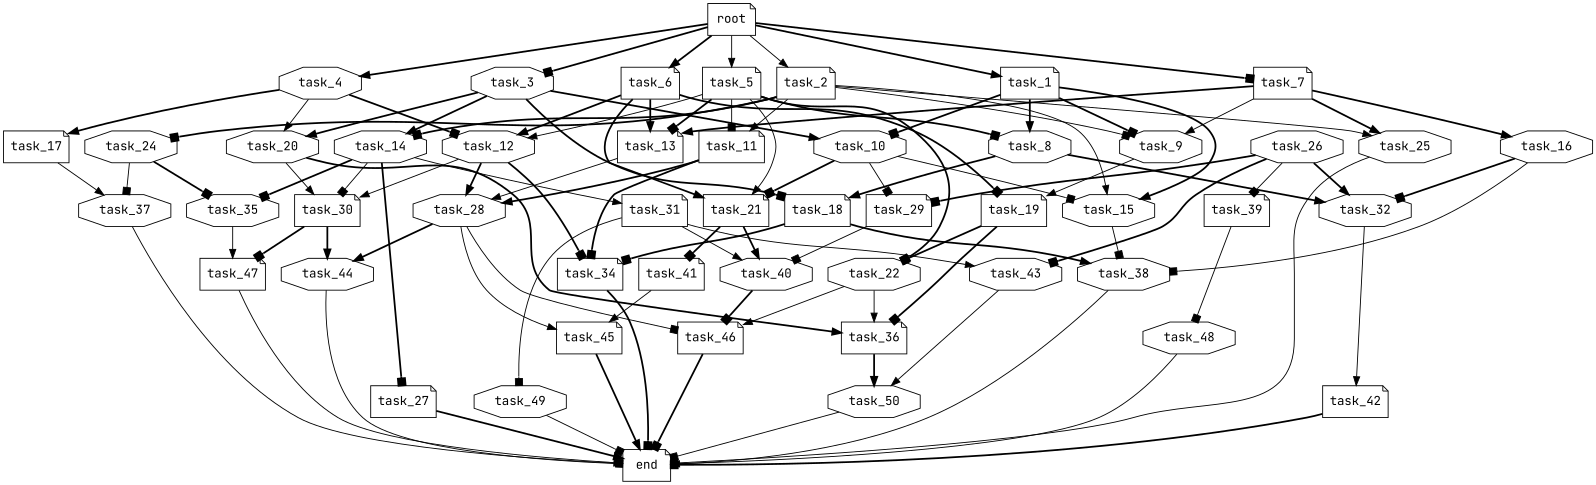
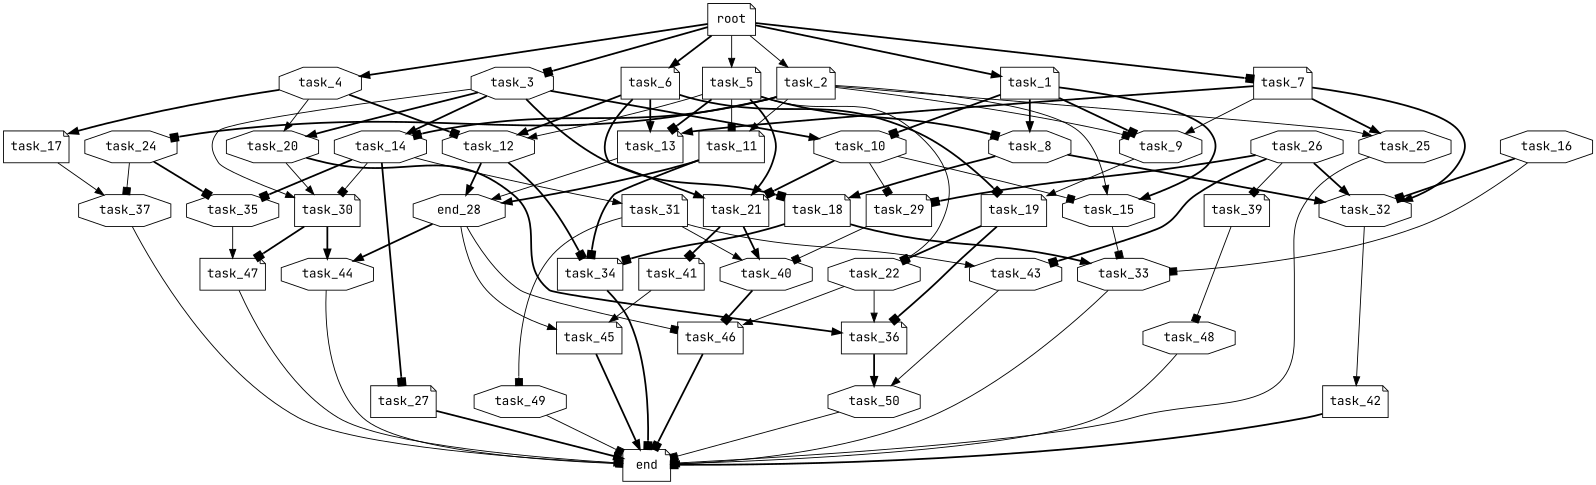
edge "task_7" -> "task_16": now "task_7" -> "task_32"
edge "task_5" -> "task_21": style solid -> bold
edge "task_5" -> "task_22": style bold -> solid
edge "task_12" -> "task_30": now "task_3" -> "task_30"
node "task_28": label "task_28" -> "end_28"
node "task_38": label "task_38" -> "task_33"
